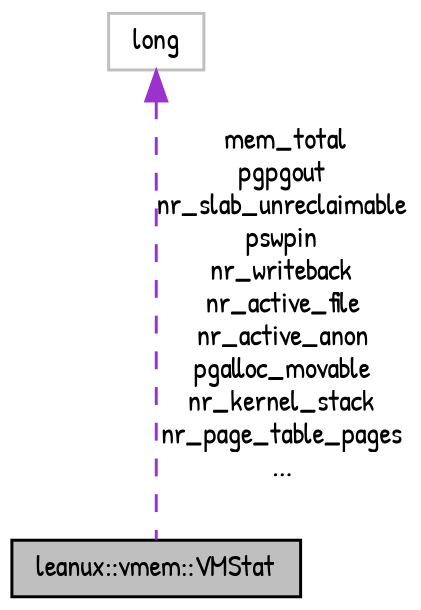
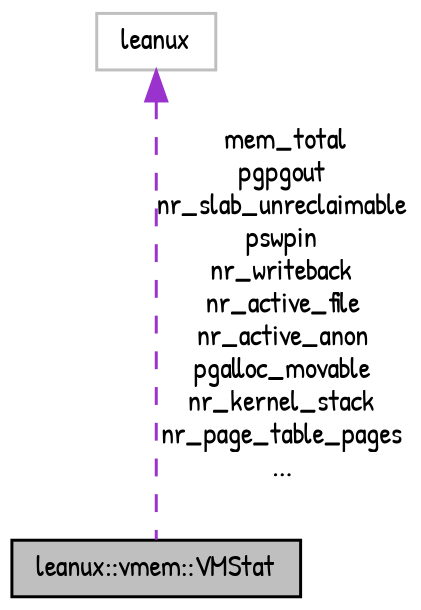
node "long": label "long" -> "leanux"
